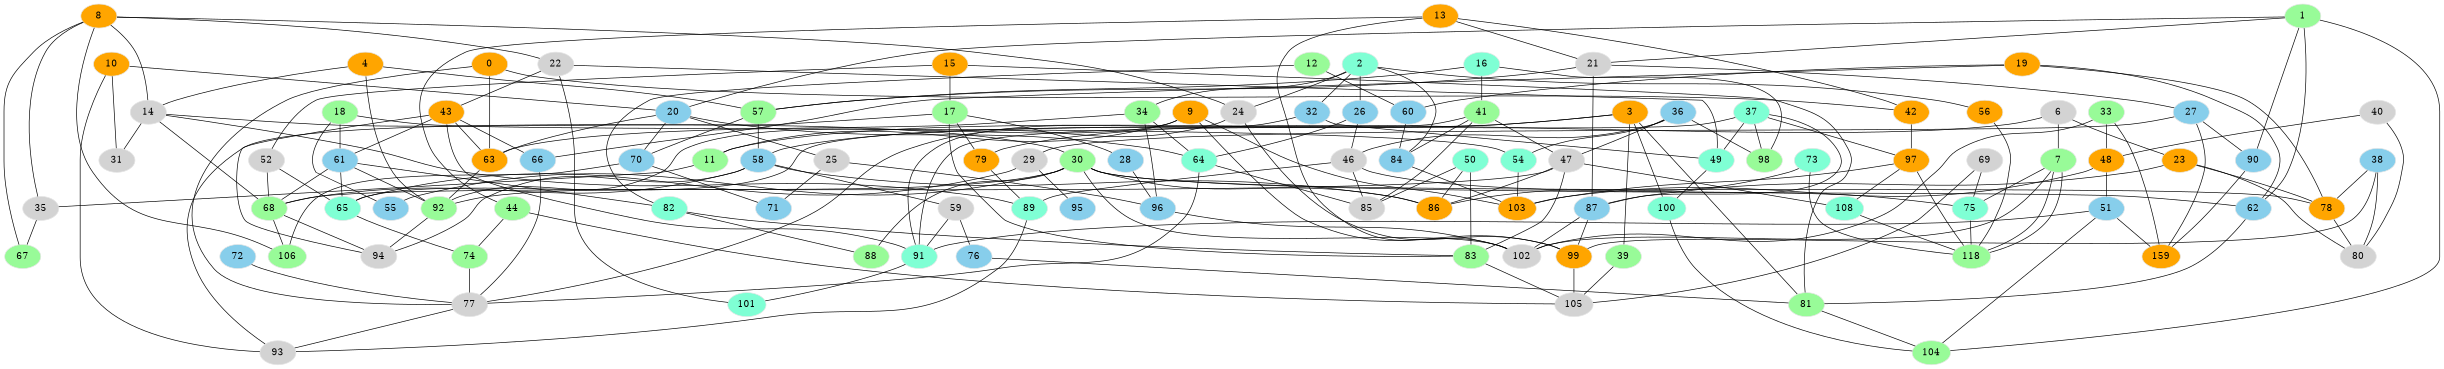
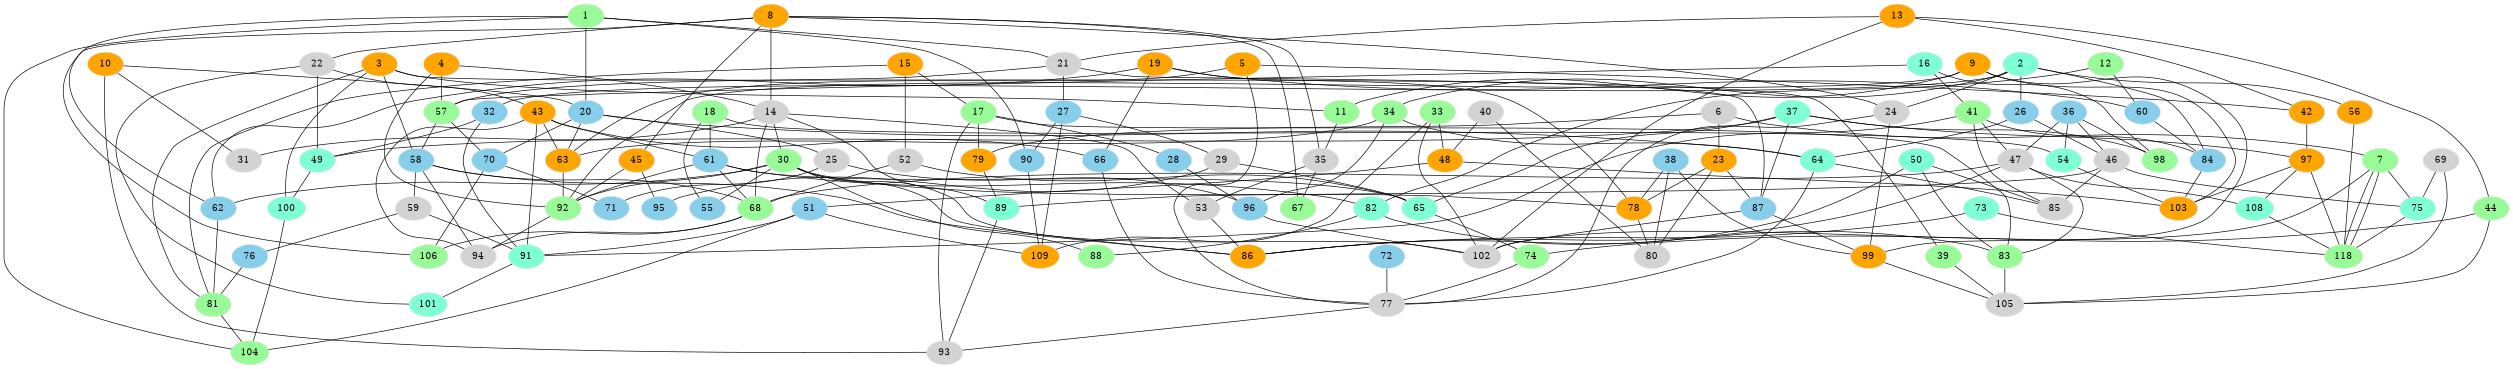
node "0": label "0" -> "5"
node "45": added
node "53": added
node "159": label "159" -> "109"
